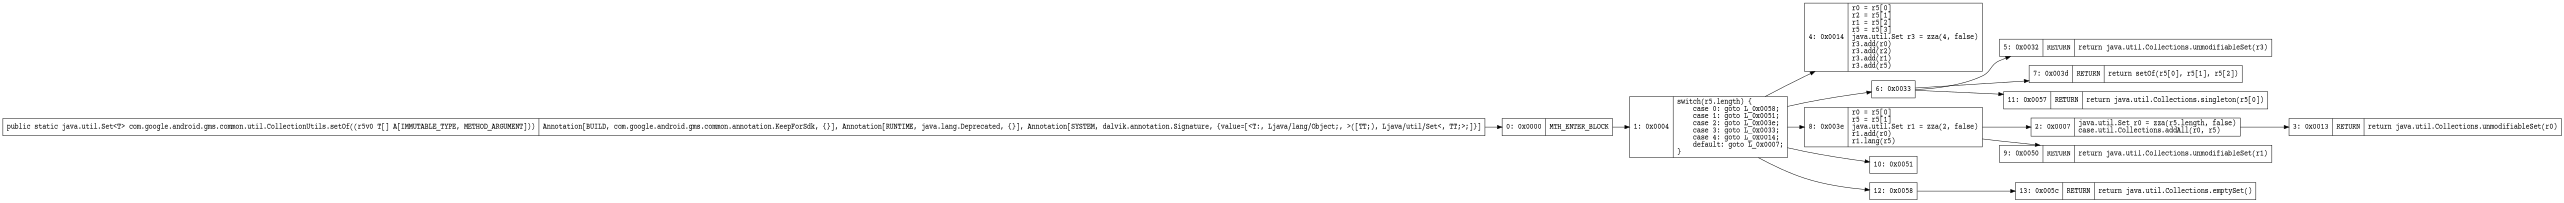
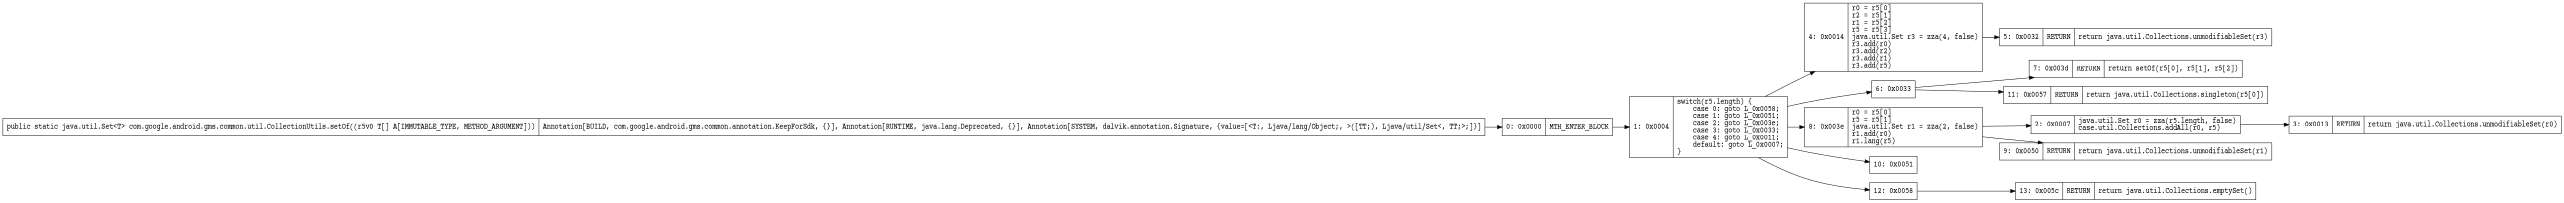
edge "6: 0x0033" -> "5: 0x0032": now "4: 0x0014" -> "5: 0x0032"
node "1: 0x0004": text "case 4: goto L_0x0014;" -> "case 4: goto L_0x0011;"
